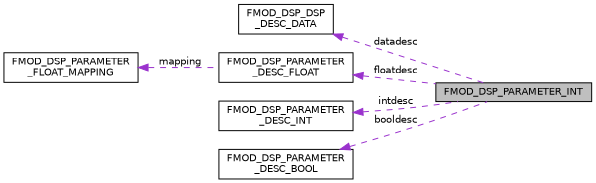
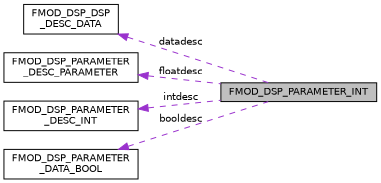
node "FMOD_DSP_PARAMETER _FLOAT_MAPPING": removed
node "FMOD_DSP_PARAMETER _DESC_FLOAT": label "FMOD_DSP_PARAMETER _DESC_FLOAT" -> "FMOD_DSP_PARAMETER _DESC_PARAMETER"
node "FMOD_DSP_PARAMETER _DESC_BOOL": label "FMOD_DSP_PARAMETER _DESC_BOOL" -> "FMOD_DSP_PARAMETER _DATA_BOOL"
